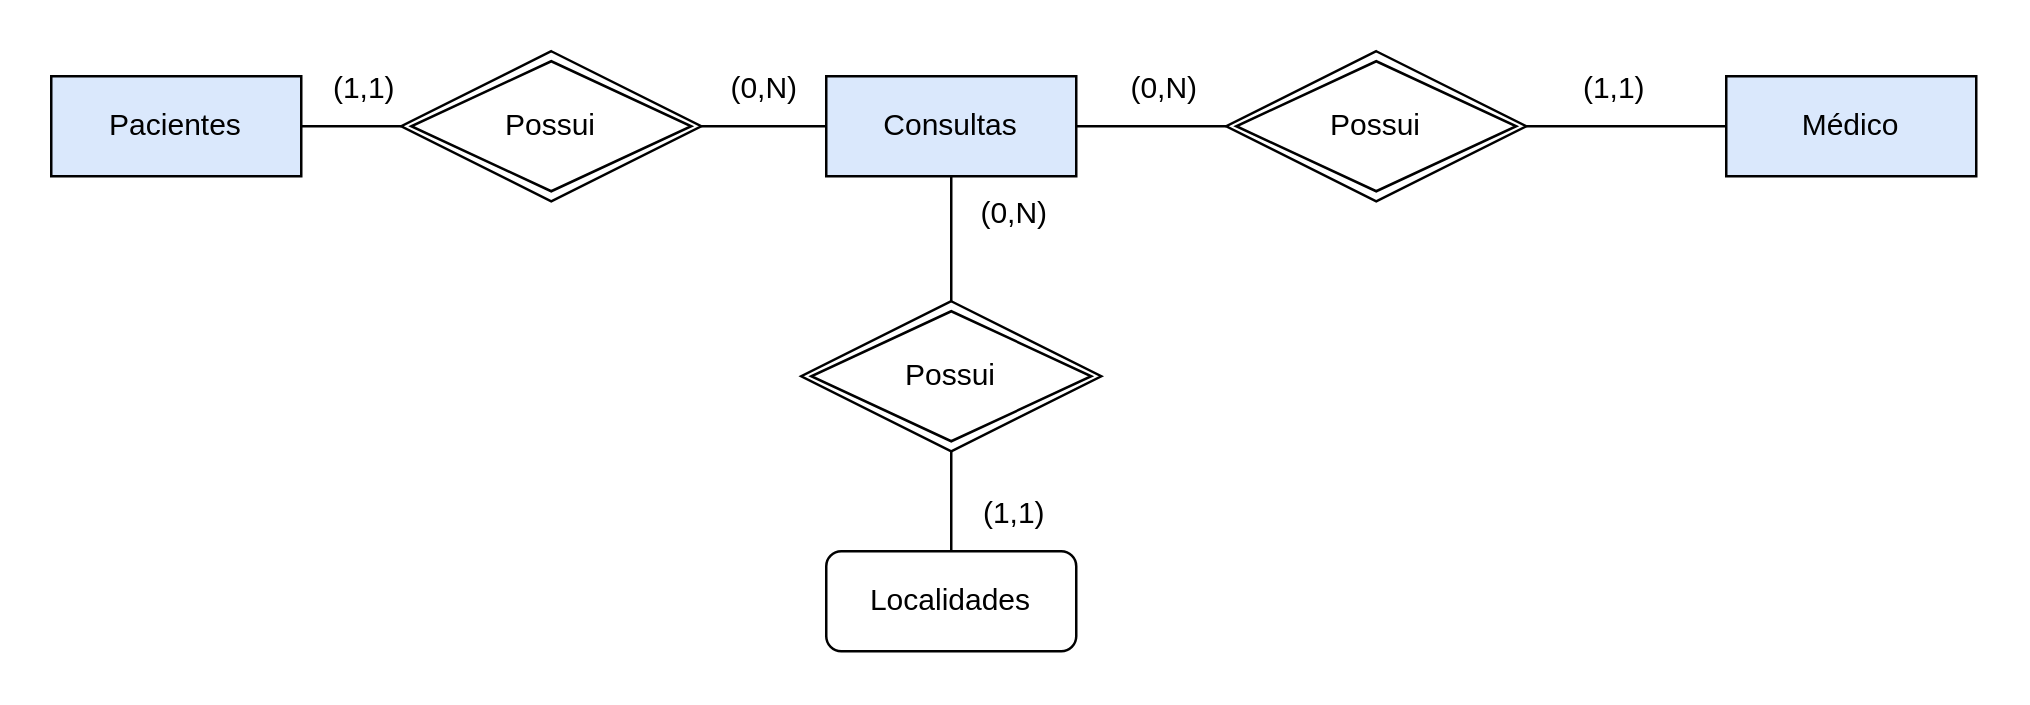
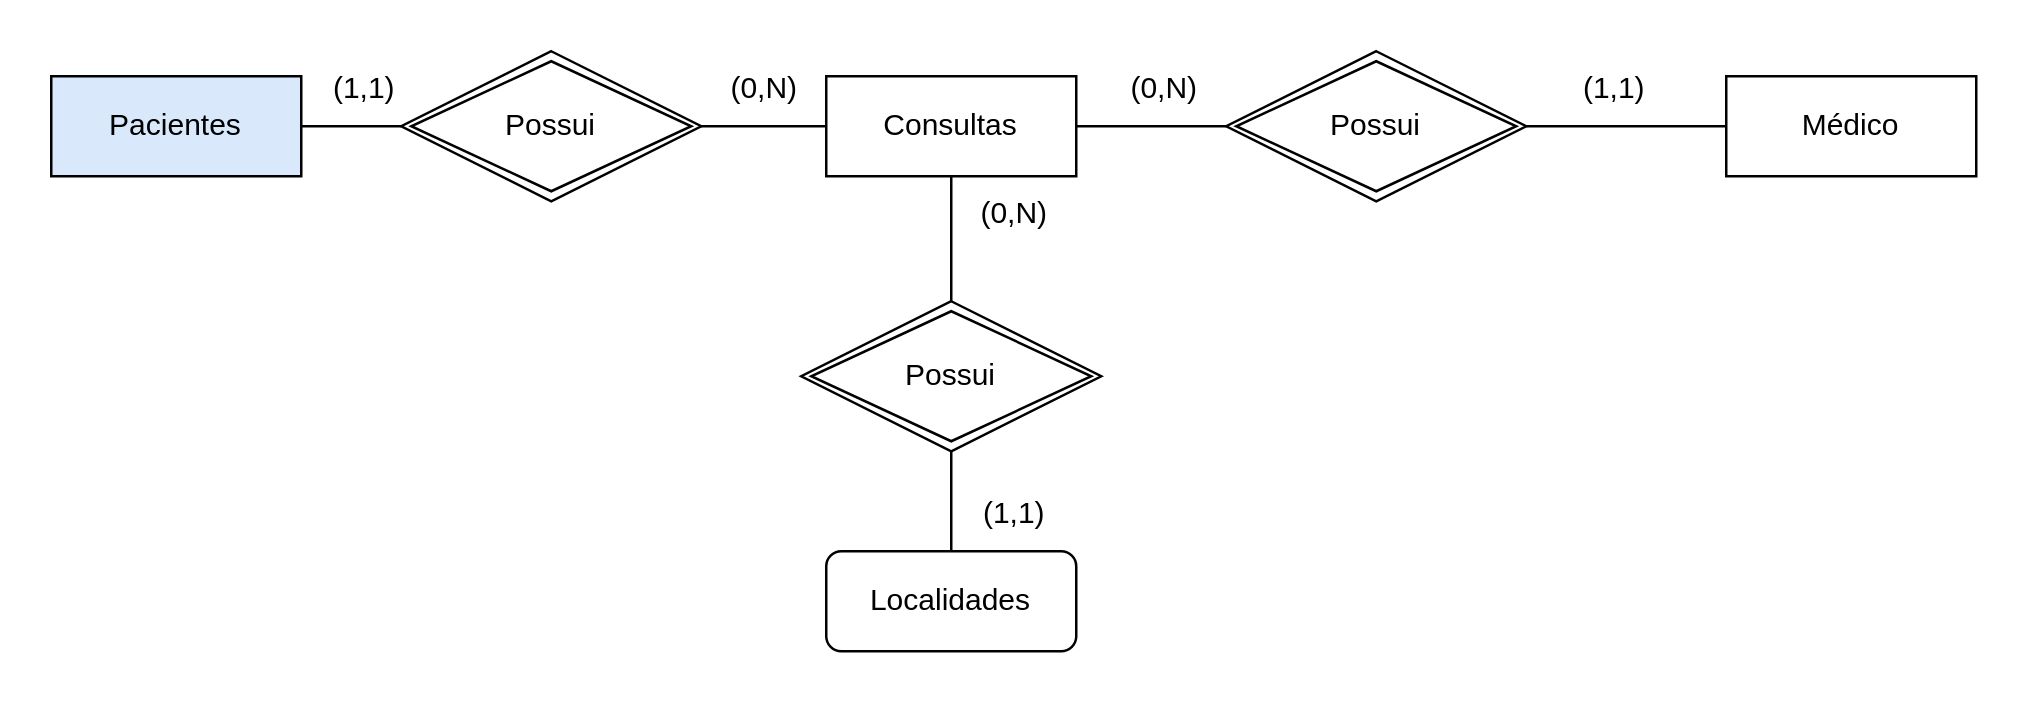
node "Consultas": fillcolor #dae8fc -> #ffffff
node "Médico": fillcolor #dae8fc -> #ffffff
